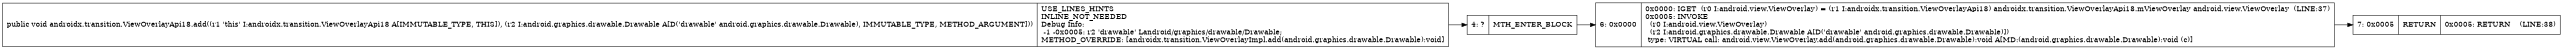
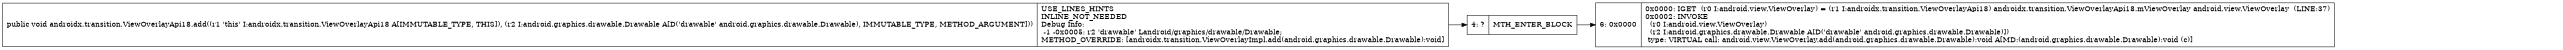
node "6: 0x0000": text "0x0005: INVOKE" -> "0x0002: INVOKE"
node "7: 0x0005": removed
